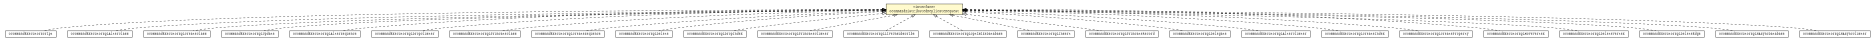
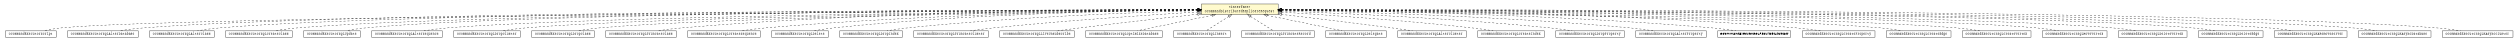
node "OCommandExecutorSQLAlterDatabase": added
node "OCommandExecutorSQLDropClass": added
node "OCommandExecutorSQLDropProperty": added
node "OCommandExecutorSQLAlterProperty": added
node "OCommandExecutorSQLResultsetAbstract": added
node "OCommandExecutorSQLCreateEdge": added
node "OCommandExecutorSQLCreateVertex": added
node "OCommandExecutorSQLHARemoveServer": added
